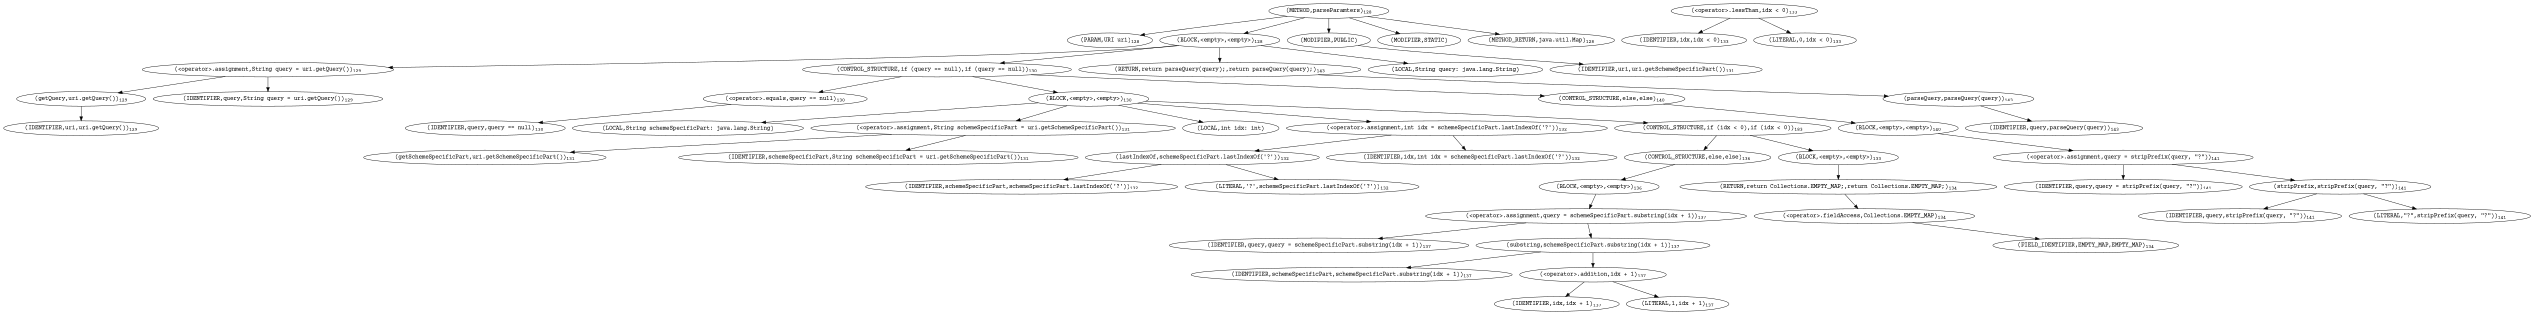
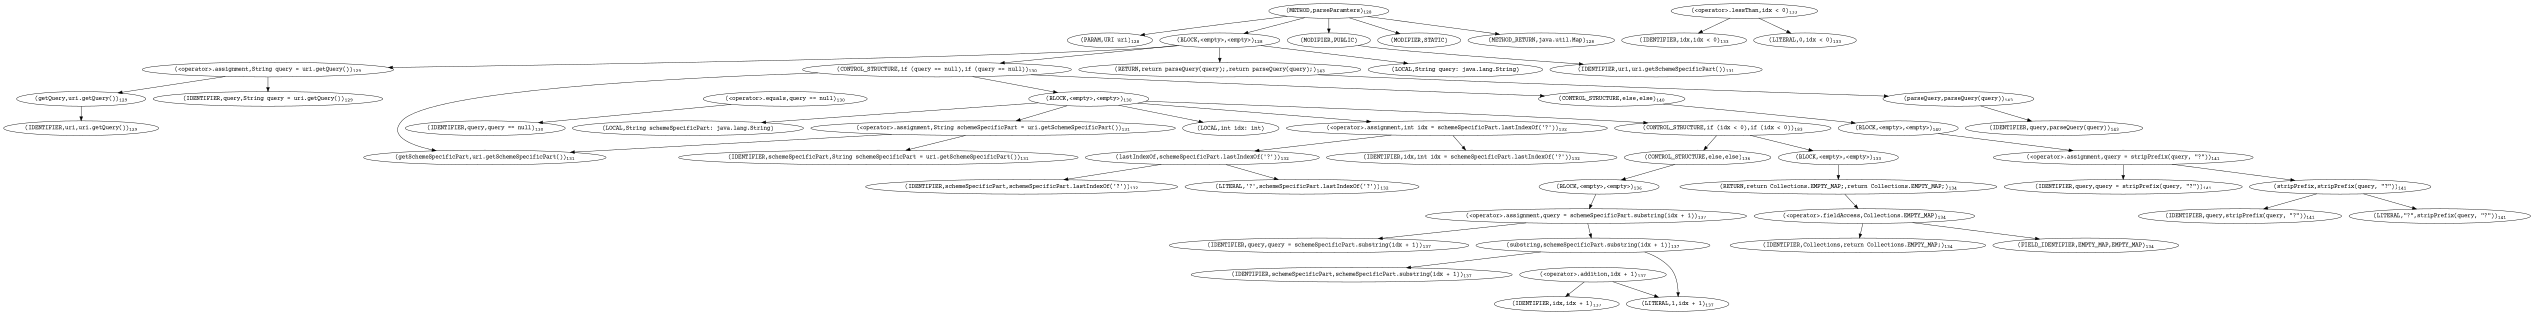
edge "(CONTROL_STRUCTURE,if (query == null),if (query == null))" -> "(<operator>.equals,query == null)": now "(CONTROL_STRUCTURE,if (query == null),if (query == null))" -> "(getSchemeSpecificPart,uri.getSchemeSpecificPart())"
node "(IDENTIFIER,Collections,return Collections.EMPTY_MAP;)": added
edge "(substring,schemeSpecificPart.substring(idx + 1))" -> "(<operator>.addition,idx + 1)": now "(substring,schemeSpecificPart.substring(idx + 1))" -> "(LITERAL,1,idx + 1)"
